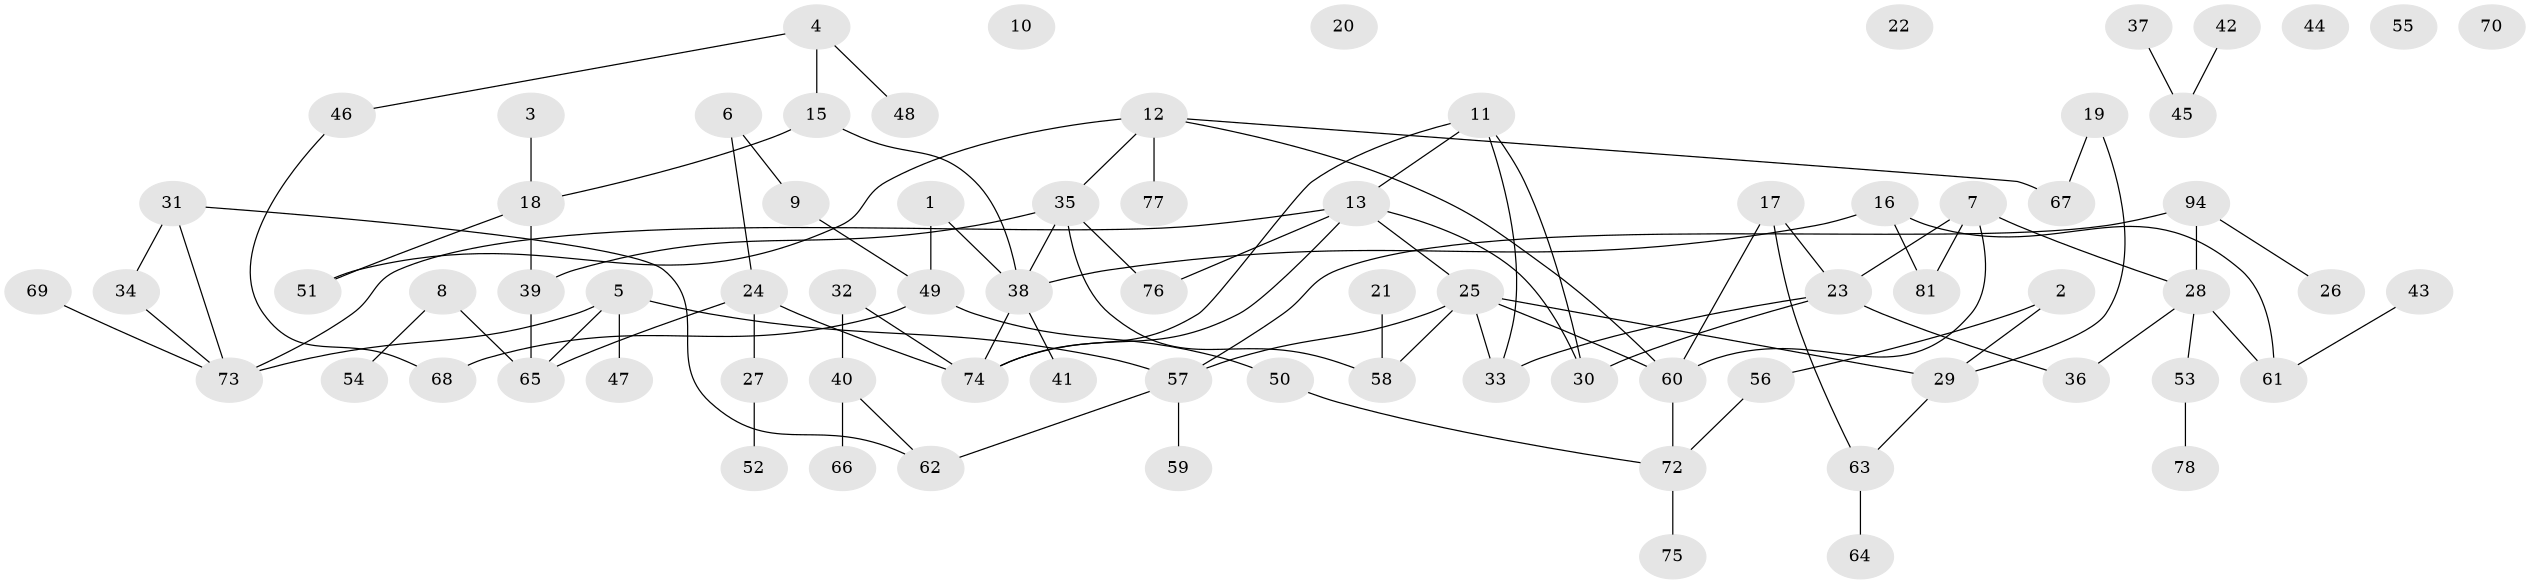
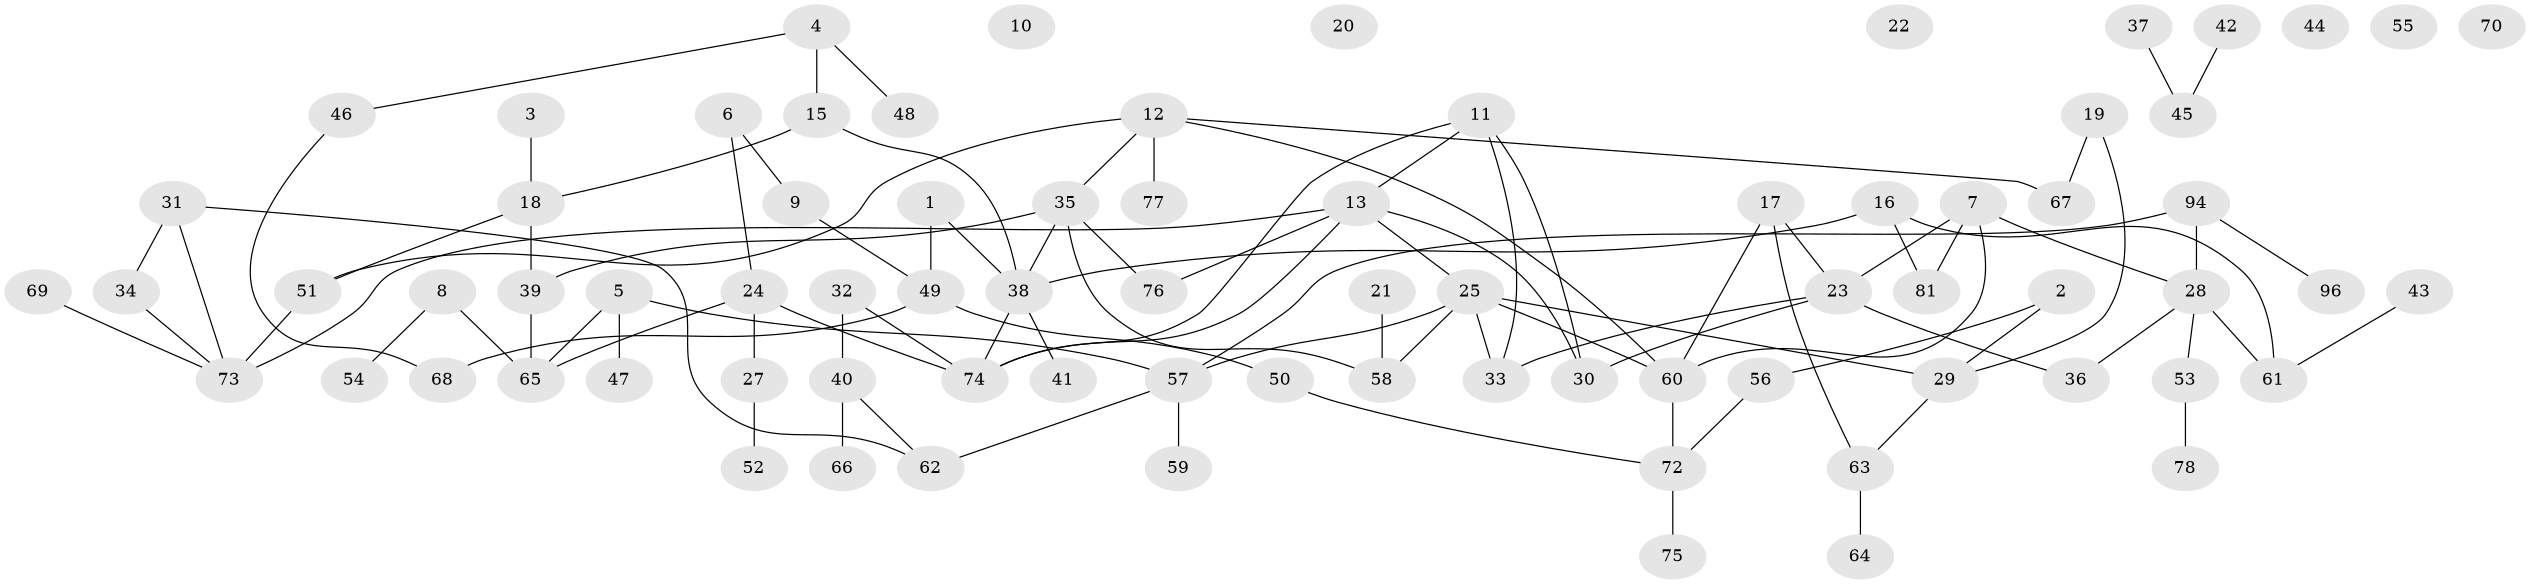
node "26": label "26" -> "96"
edge "5" -- "73": now "51" -- "73"
